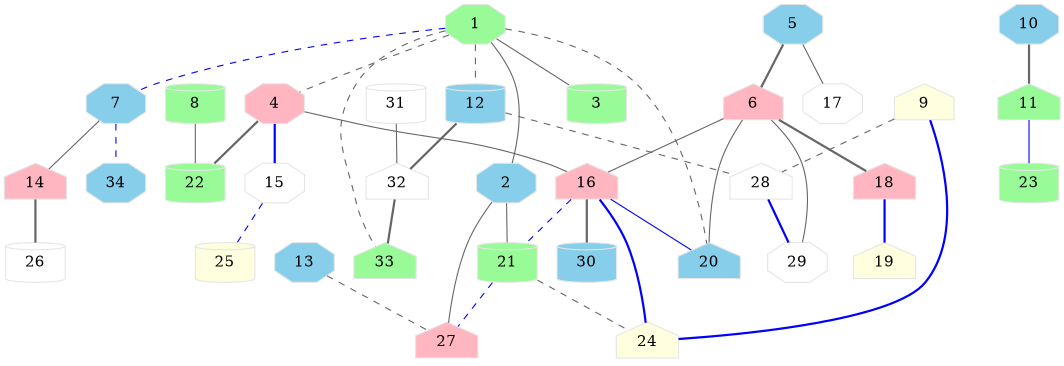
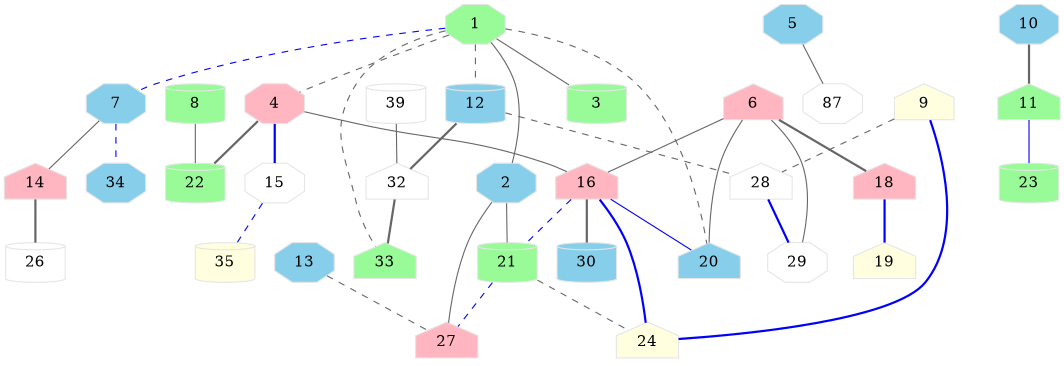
edge "5" -- "6": removed
node "31": label "31" -> "39"
node "17": label "17" -> "87"
node "25": label "25" -> "35"
